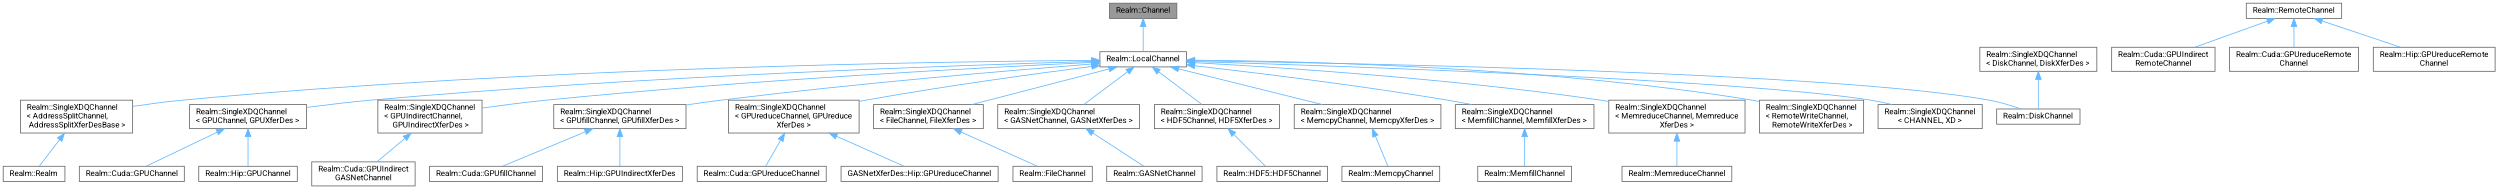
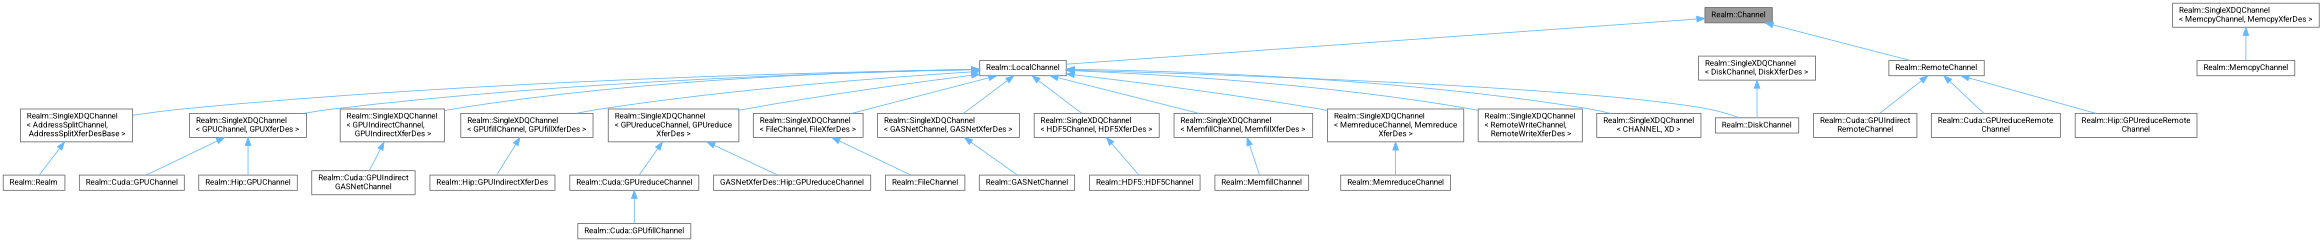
edge "Realm::RemoteChannel" -> "Realm::Channel": added
edge "Realm::SingleXDQChannel < MemcpyChannel, MemcpyXferDes >" -> "Realm::LocalChannel": removed
edge "Realm::Cuda::GPUfillChannel" -> "Realm::SingleXDQChannel < GPUfillChannel, GPUfillXferDes >": now "Realm::Cuda::GPUfillChannel" -> "Realm::Cuda::GPUreduceChannel"
